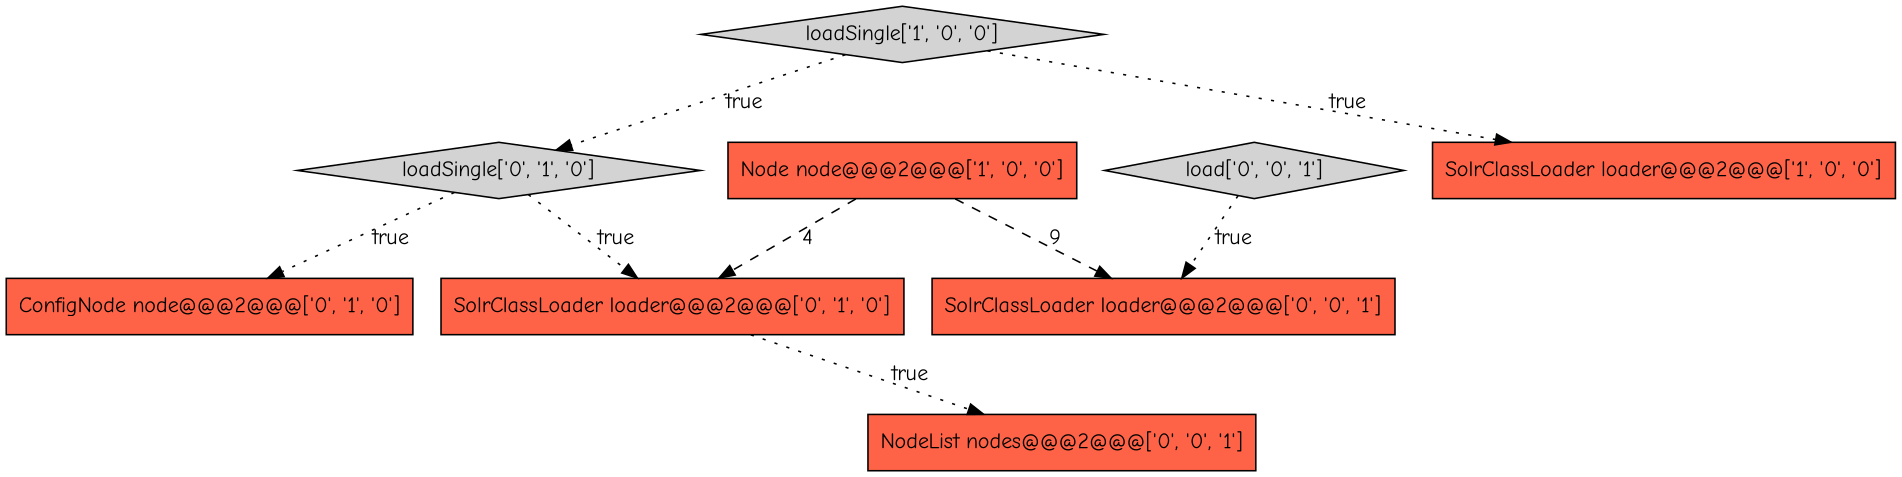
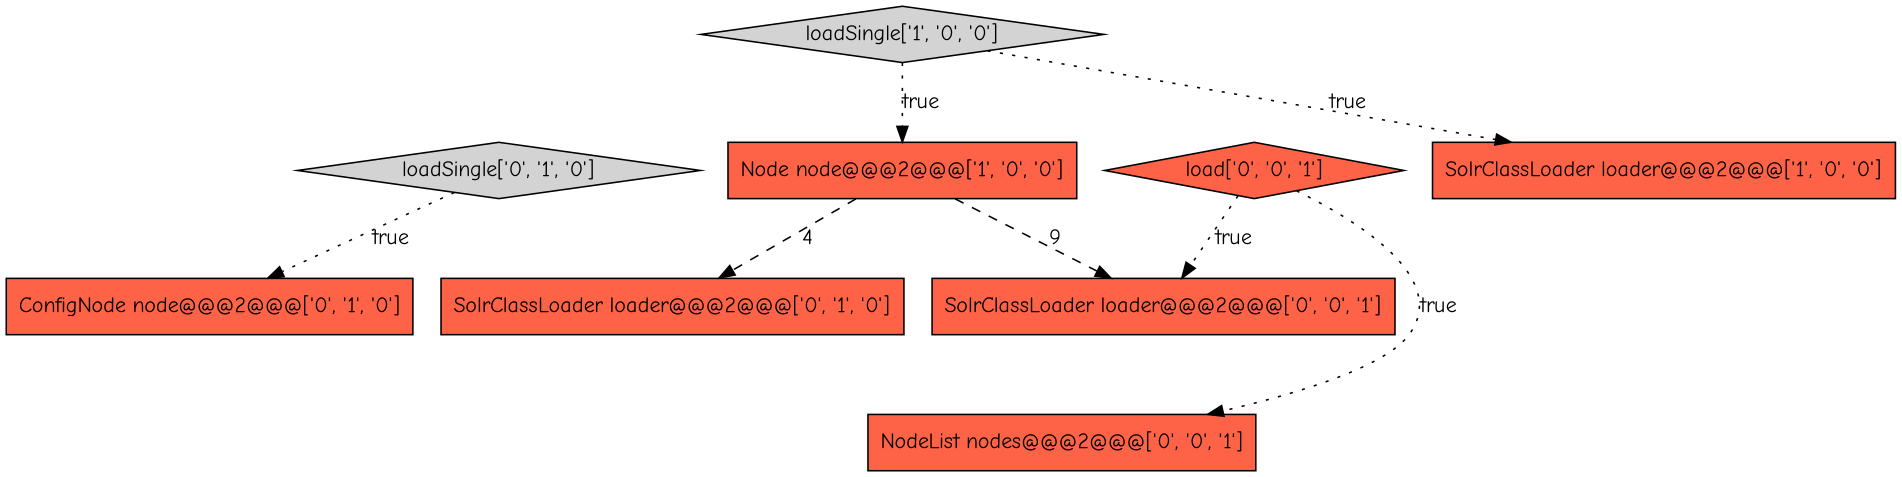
edge "loadSingle['1', '0', '0']" -> "loadSingle['0', '1', '0']": now "loadSingle['1', '0', '0']" -> "Node node@@@2@@@['1', '0', '0']"
node "load['0', '0', '1']": fillcolor lightgray -> tomato
edge "loadSingle['0', '1', '0']" -> "SolrClassLoader loader@@@2@@@['0', '1', '0']": removed, label "true"
edge "SolrClassLoader loader@@@2@@@['0', '1', '0']" -> "NodeList nodes@@@2@@@['0', '0', '1']": now "load['0', '0', '1']" -> "NodeList nodes@@@2@@@['0', '0', '1']"
